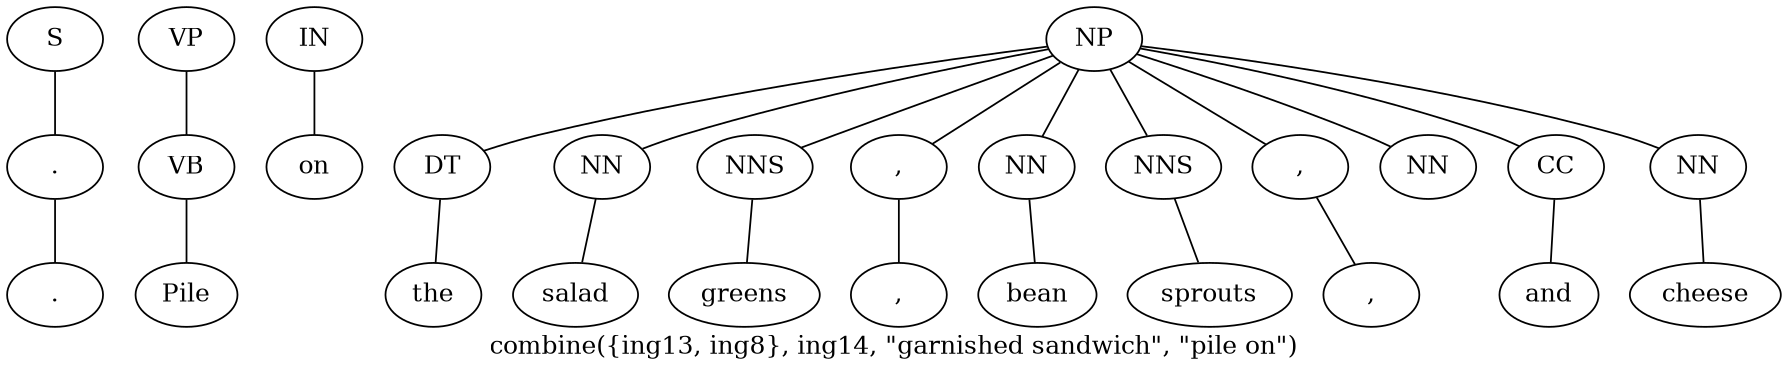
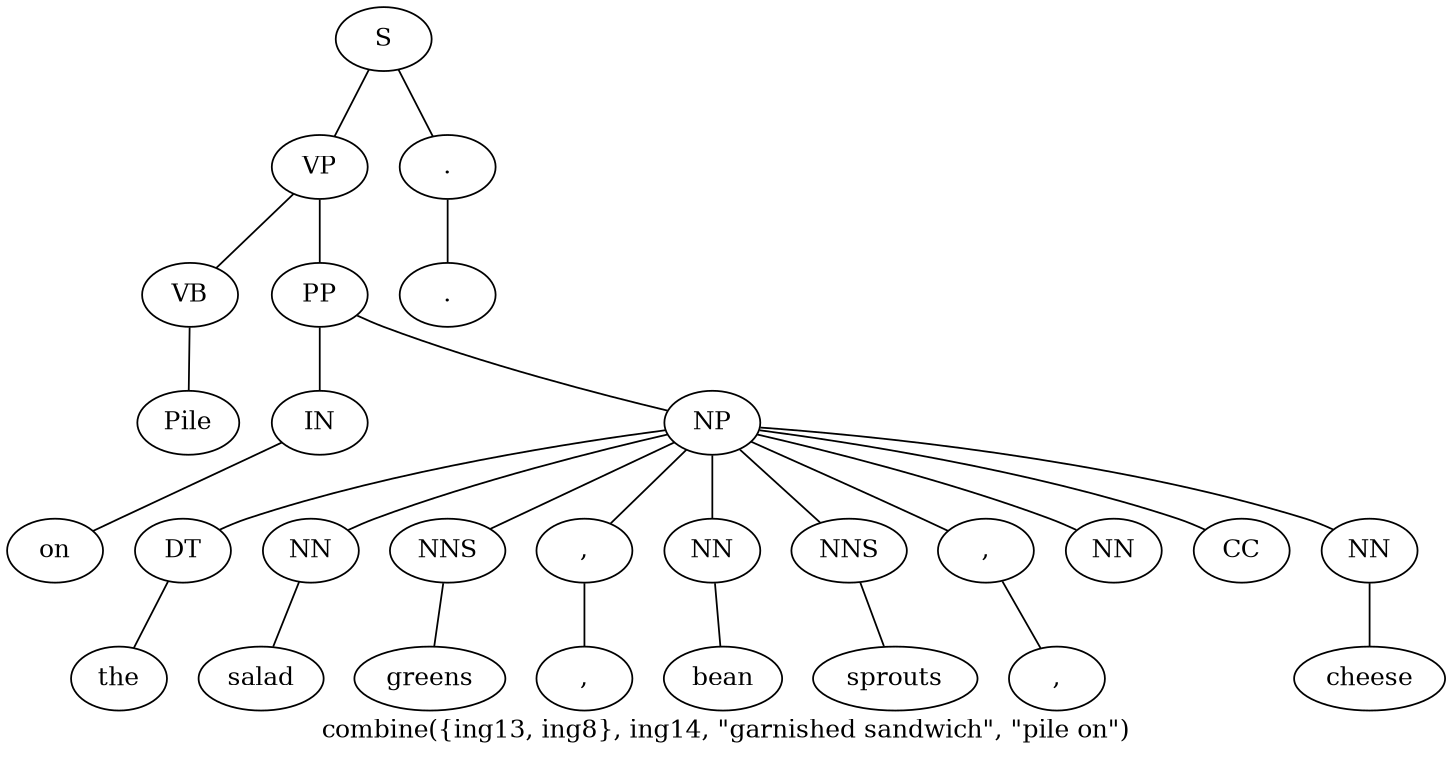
edge "S" -- "VP": added
node "PP": added
node "and": removed
